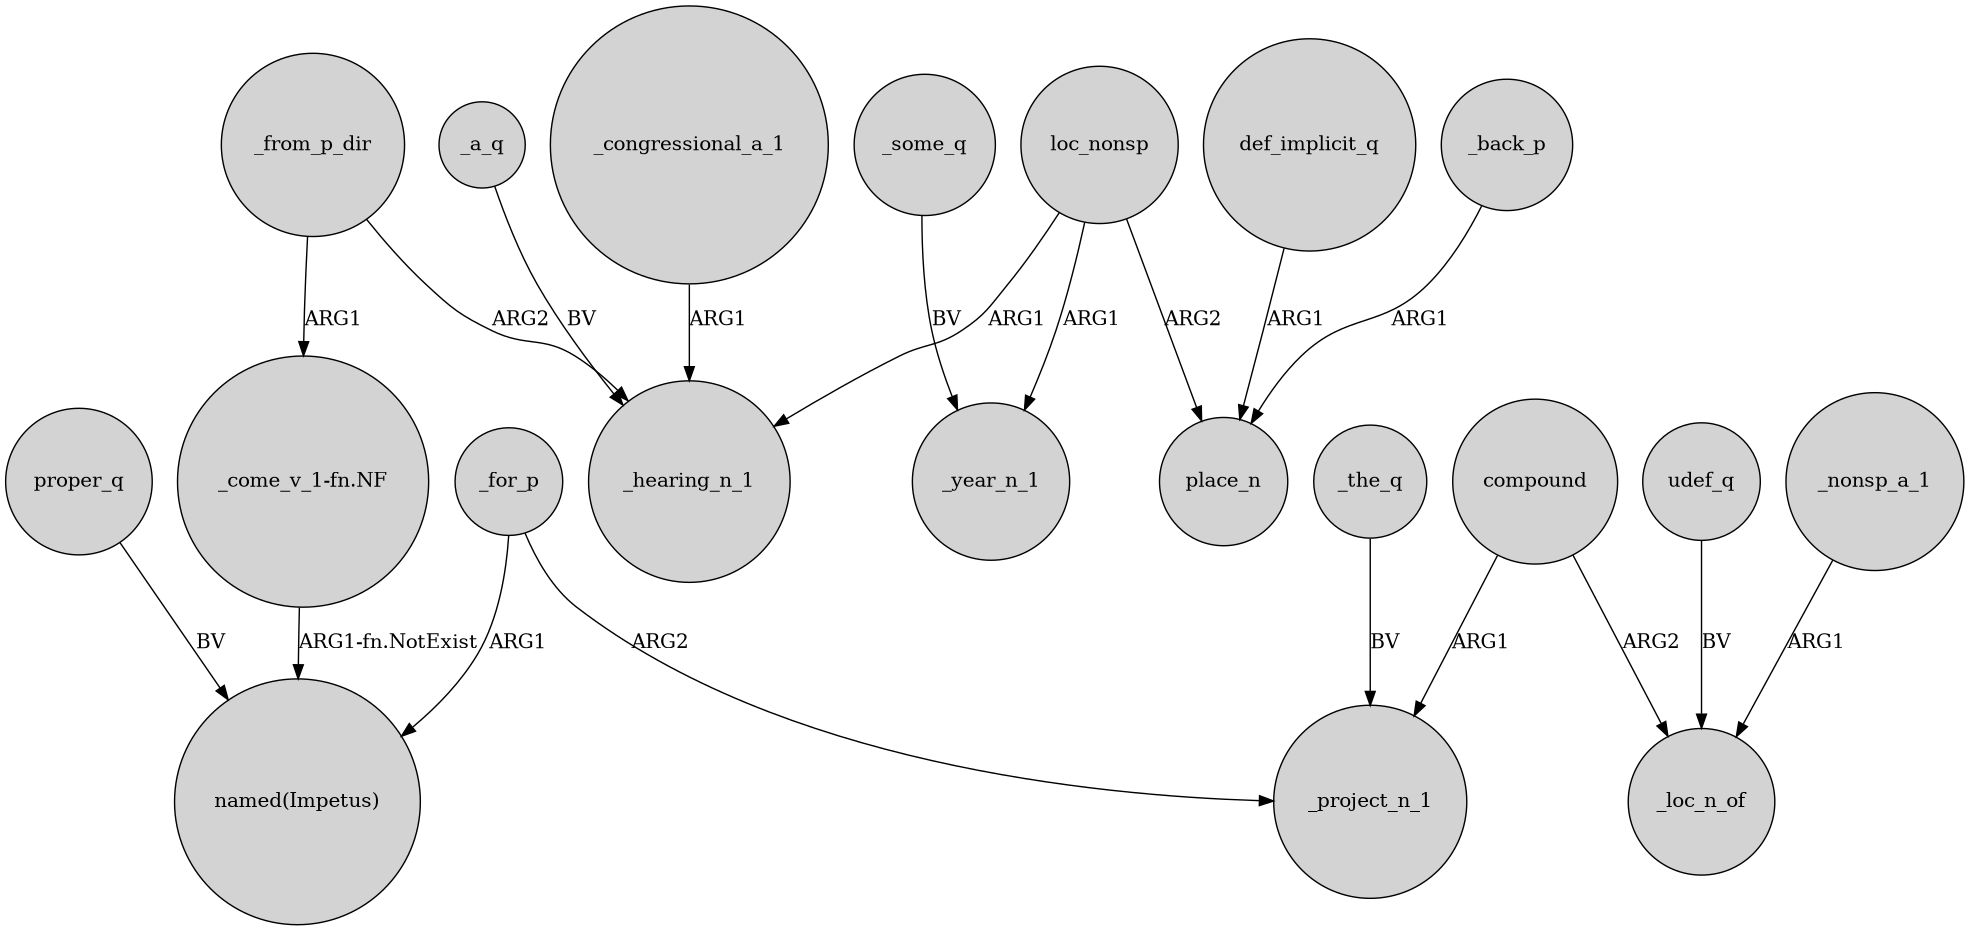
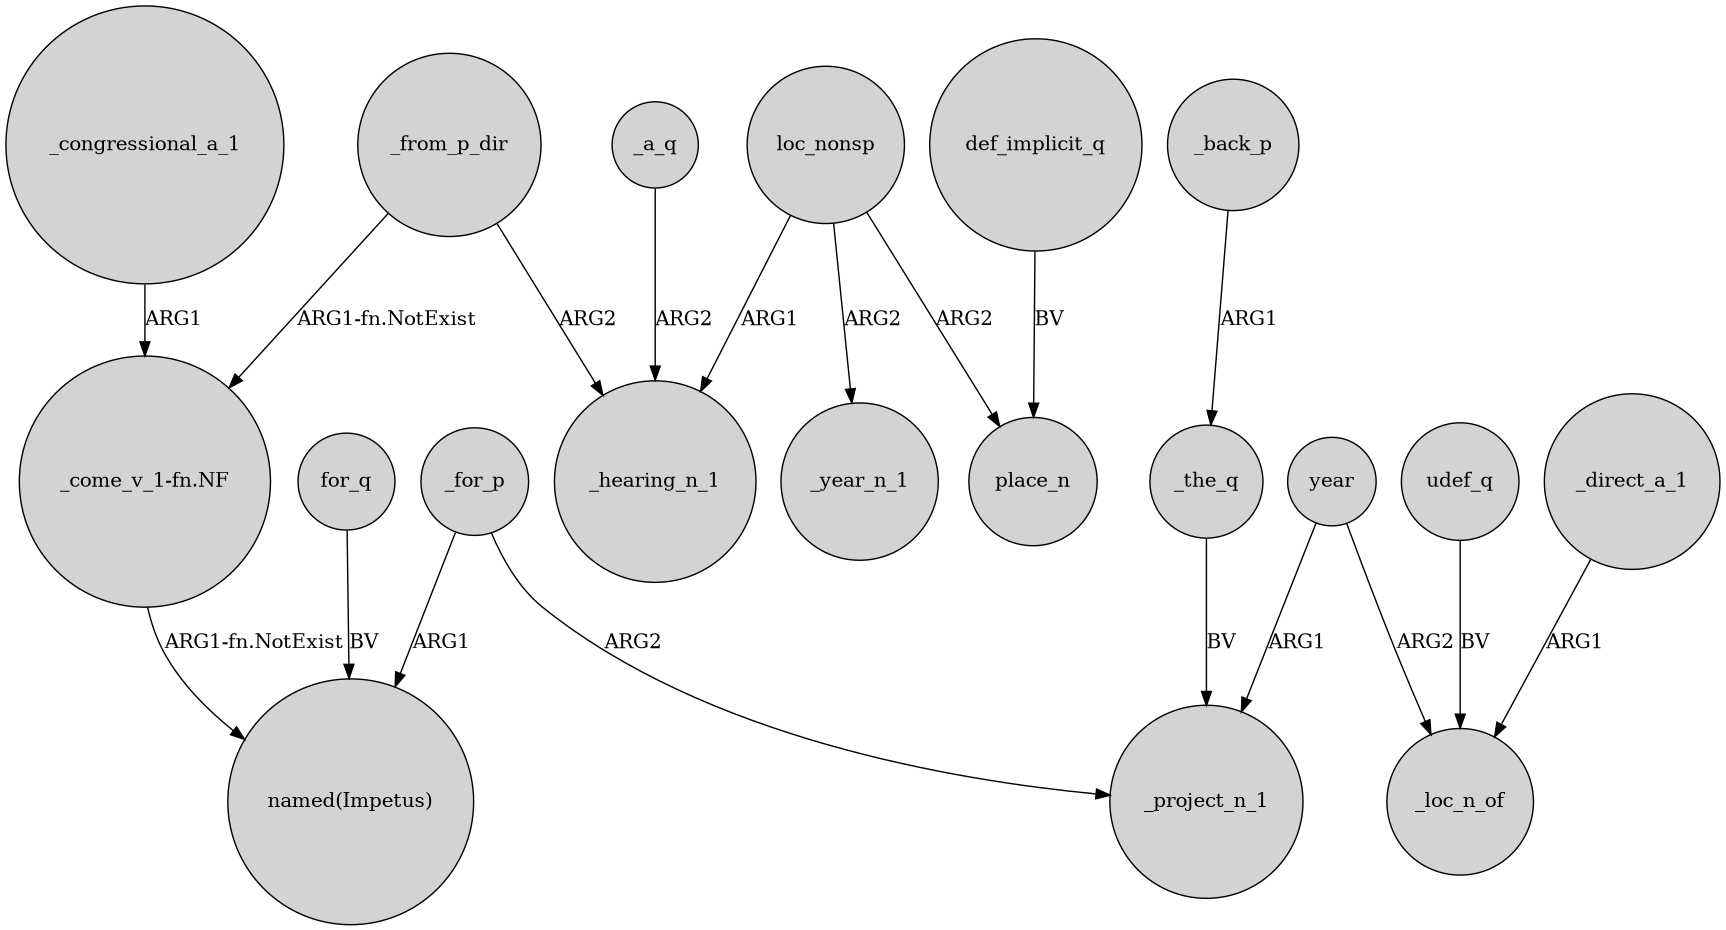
node "_some_q": removed
edge "_back_p" -> "place_n": now "_back_p" -> "_the_q"
edge "_from_p_dir" -> "_come_v_1-fn.NF": label "ARG1" -> "ARG1-fn.NotExist"
edge "_a_q" -> "_hearing_n_1": label "BV" -> "ARG2"
edge "loc_nonsp" -> "_year_n_1": label "ARG1" -> "ARG2"
edge "def_implicit_q" -> "place_n": label "ARG1" -> "BV"
edge "_congressional_a_1" -> "_hearing_n_1": now "_congressional_a_1" -> "_come_v_1-fn.NF"
node "proper_q": label "proper_q" -> "for_q"
node "compound": label "compound" -> "year"
node "_nonsp_a_1": label "_nonsp_a_1" -> "_direct_a_1"
